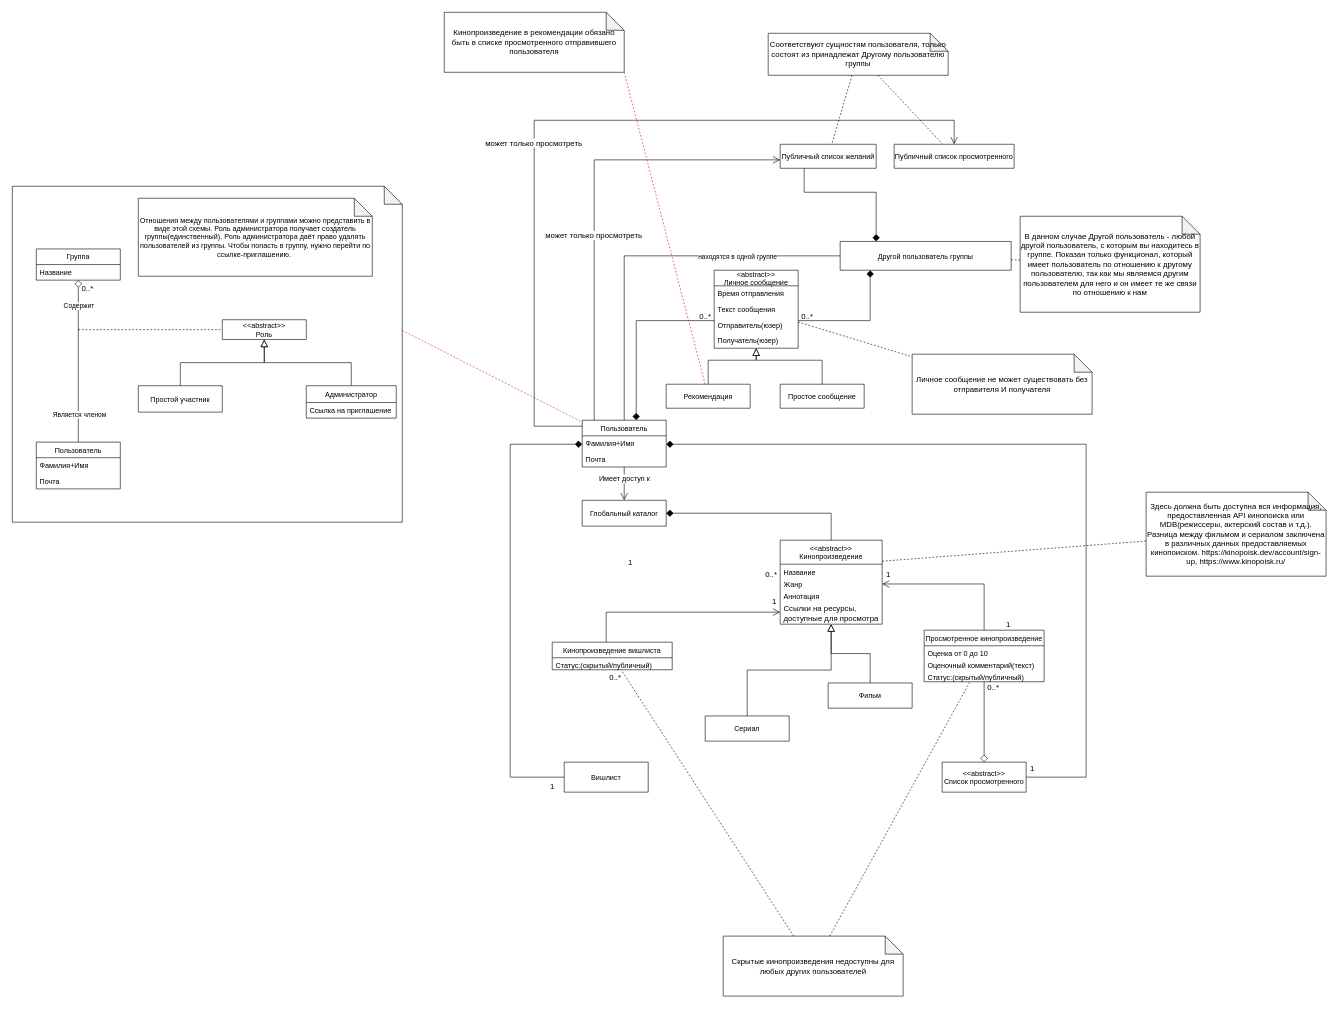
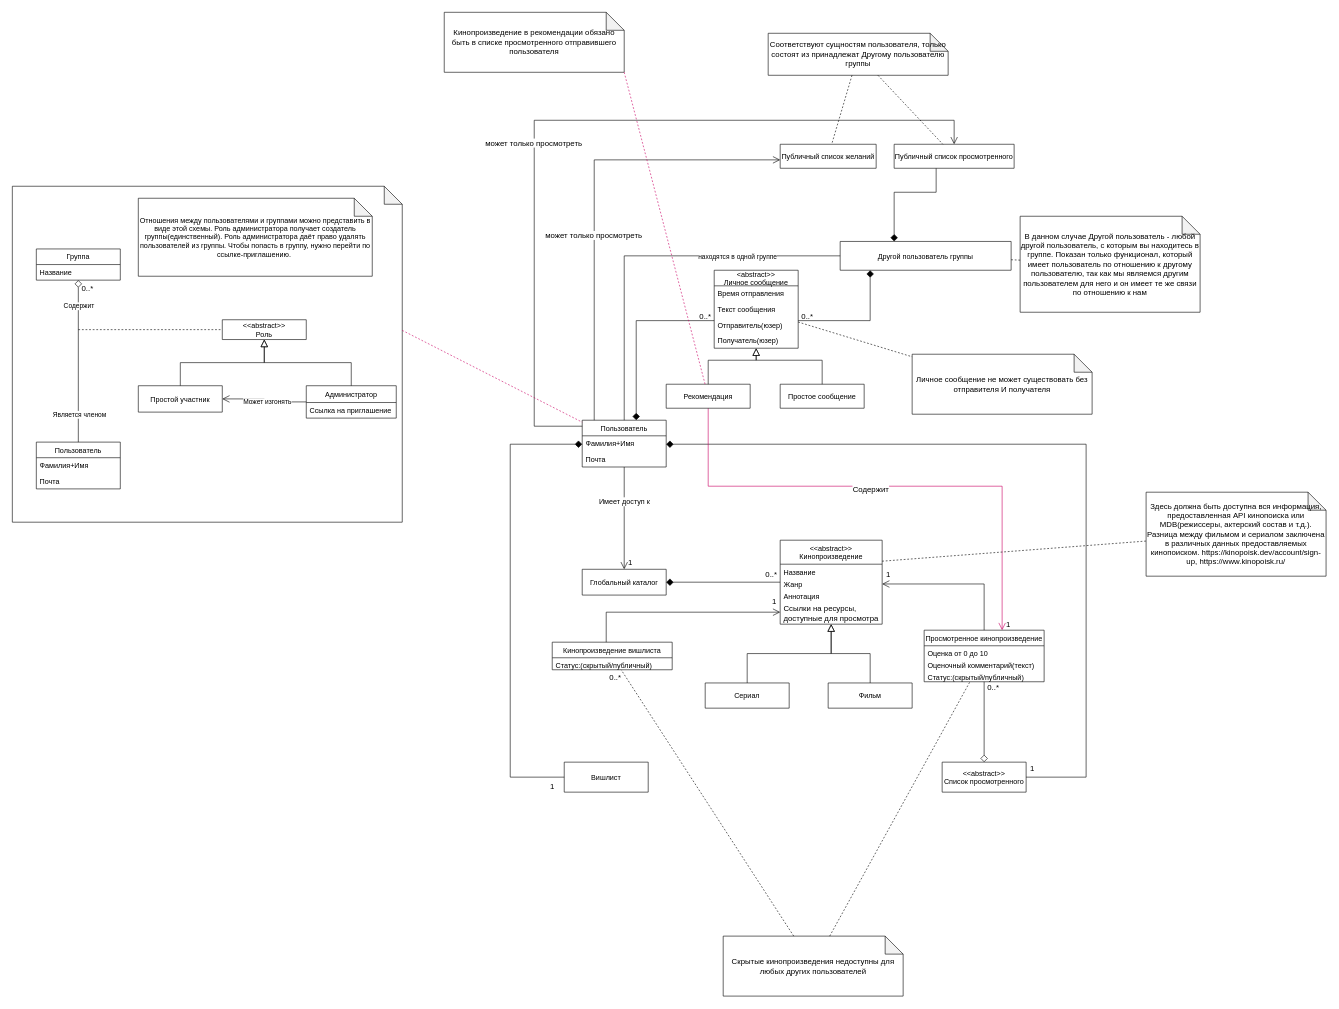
edge "Публичный список желаний" -> "Другой пользователь группы": removed
edge "Публичный список просмотренного" -> "Другой пользователь группы": added
edge "Администратор" -> "Простой участник": added, label "Может изгонять"
edge "Рекомендация" -> "Просмотренное кинопроизведение": added, label "Содержит"
node "Глобальный каталог": moved (624, 513) -> (624, 582)
node "Сериал": moved (747, 729) -> (747, 696)
